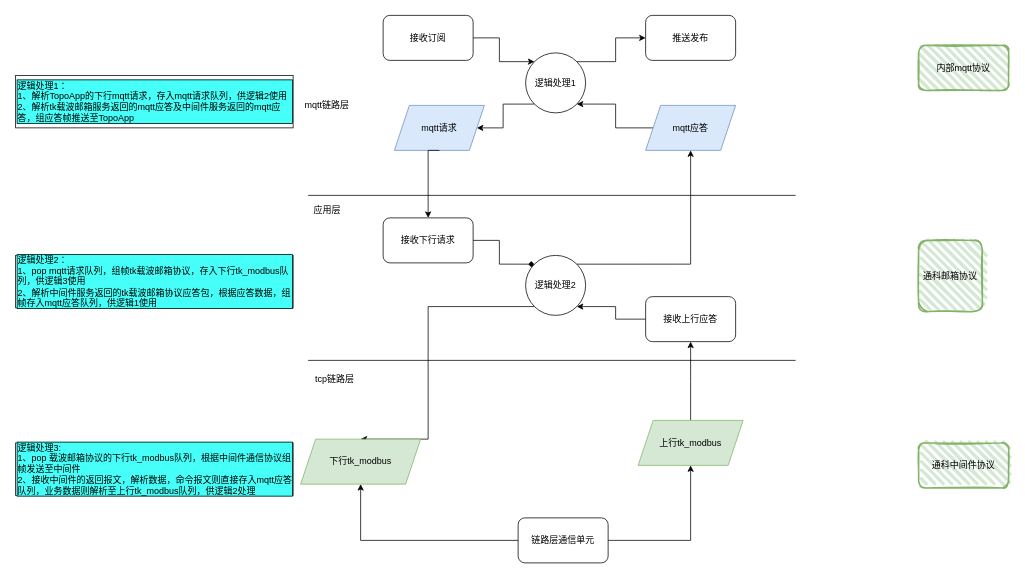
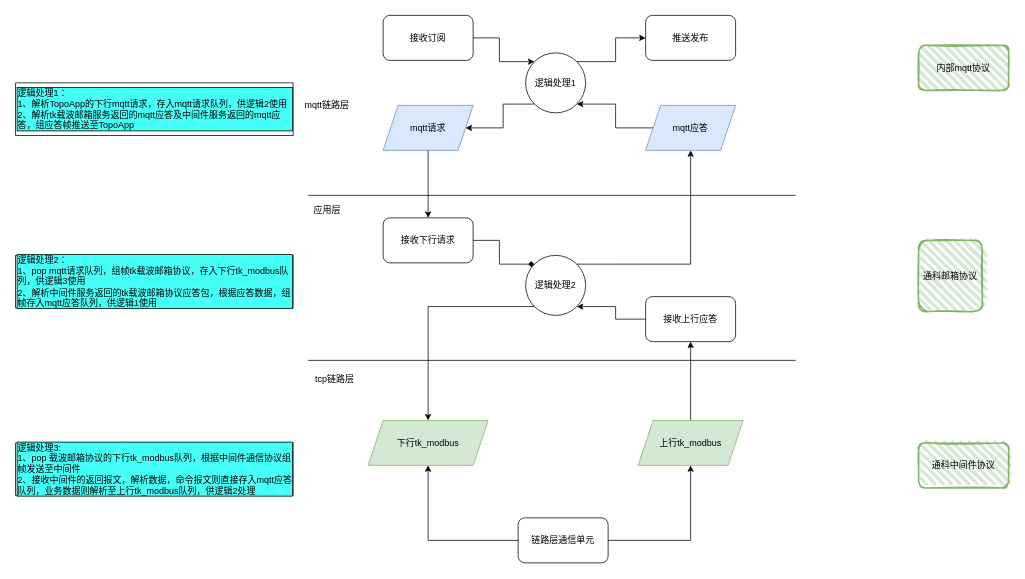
node "逻辑处理1：1、解析TopoApp的下行mqtt请求，存入mqtt请求队列，供逻辑2使用2、解析tk载波邮箱服务返回的mqtt应答及中间件服务返回的mqtt应答，组应答帧推送至TopoApp": moved (154, 102) -> (154, 109)
node "mqtt请求": moved (439, 128) -> (428, 128)
node "下行tk_modbus": moved (360, 462) -> (428, 443)
